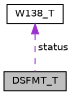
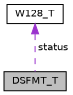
node "W138_T": label "W138_T" -> "W128_T"
